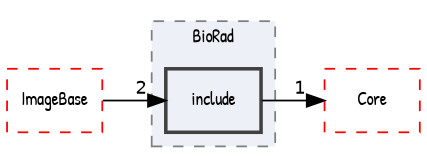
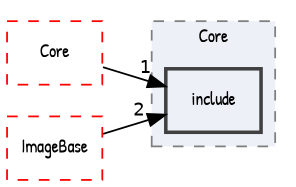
cluster "BioRad": label "BioRad" -> "Core"
edge "include" -> "Core": reversed
